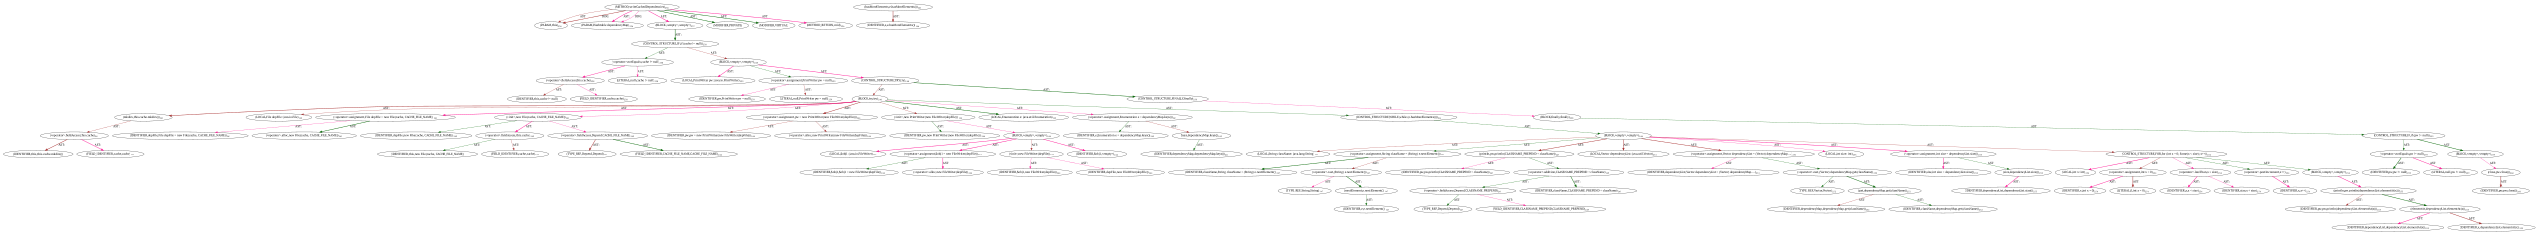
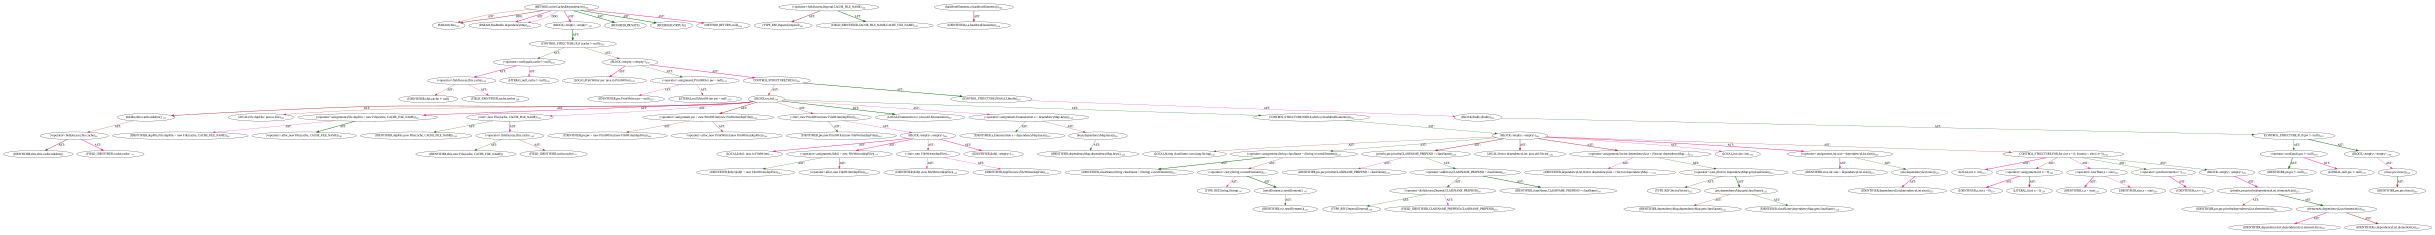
edge "(<init>,new File(cache, CACHE_FILE_NAME))" -> "(<operator>.fieldAccess,Depend.CACHE_FILE_NAME)": removed, label "AST:"
